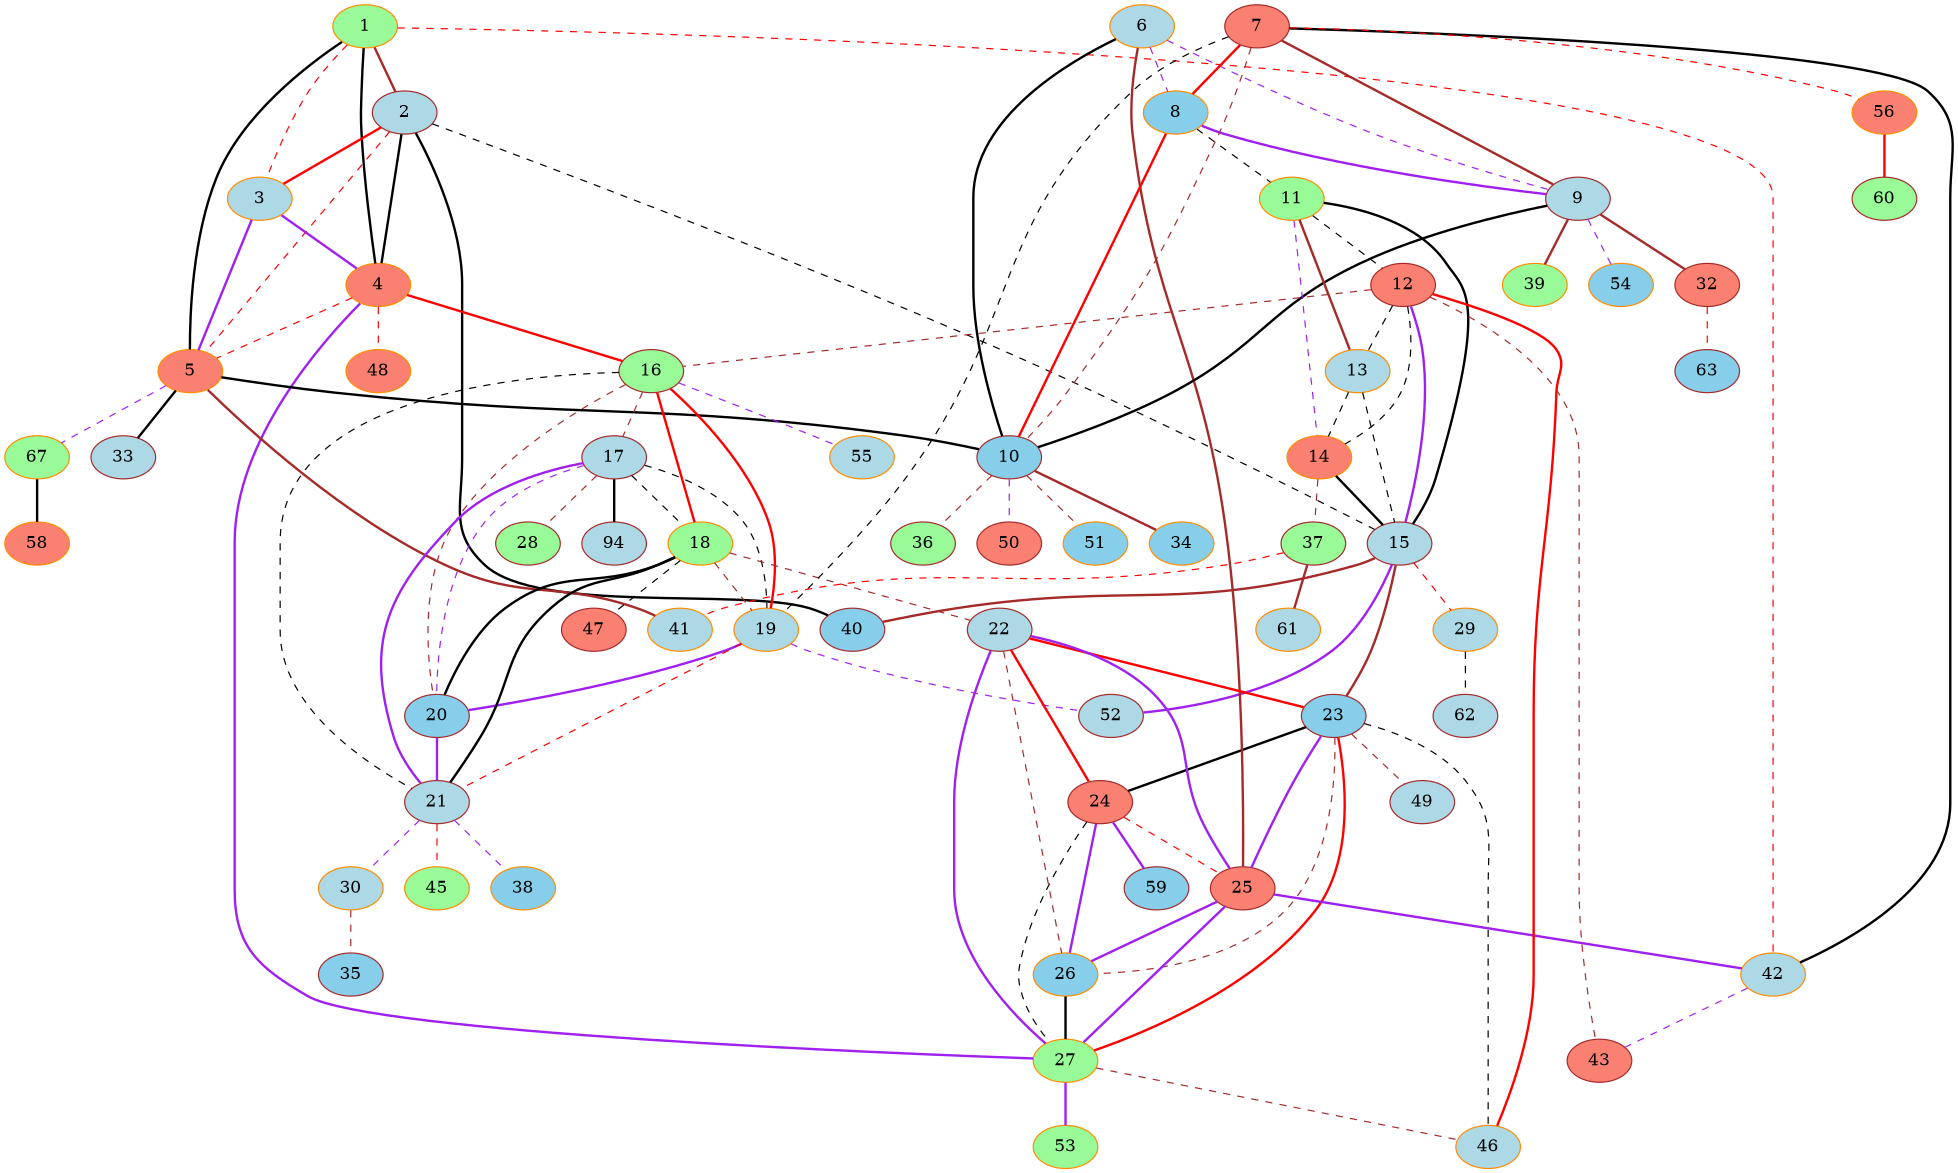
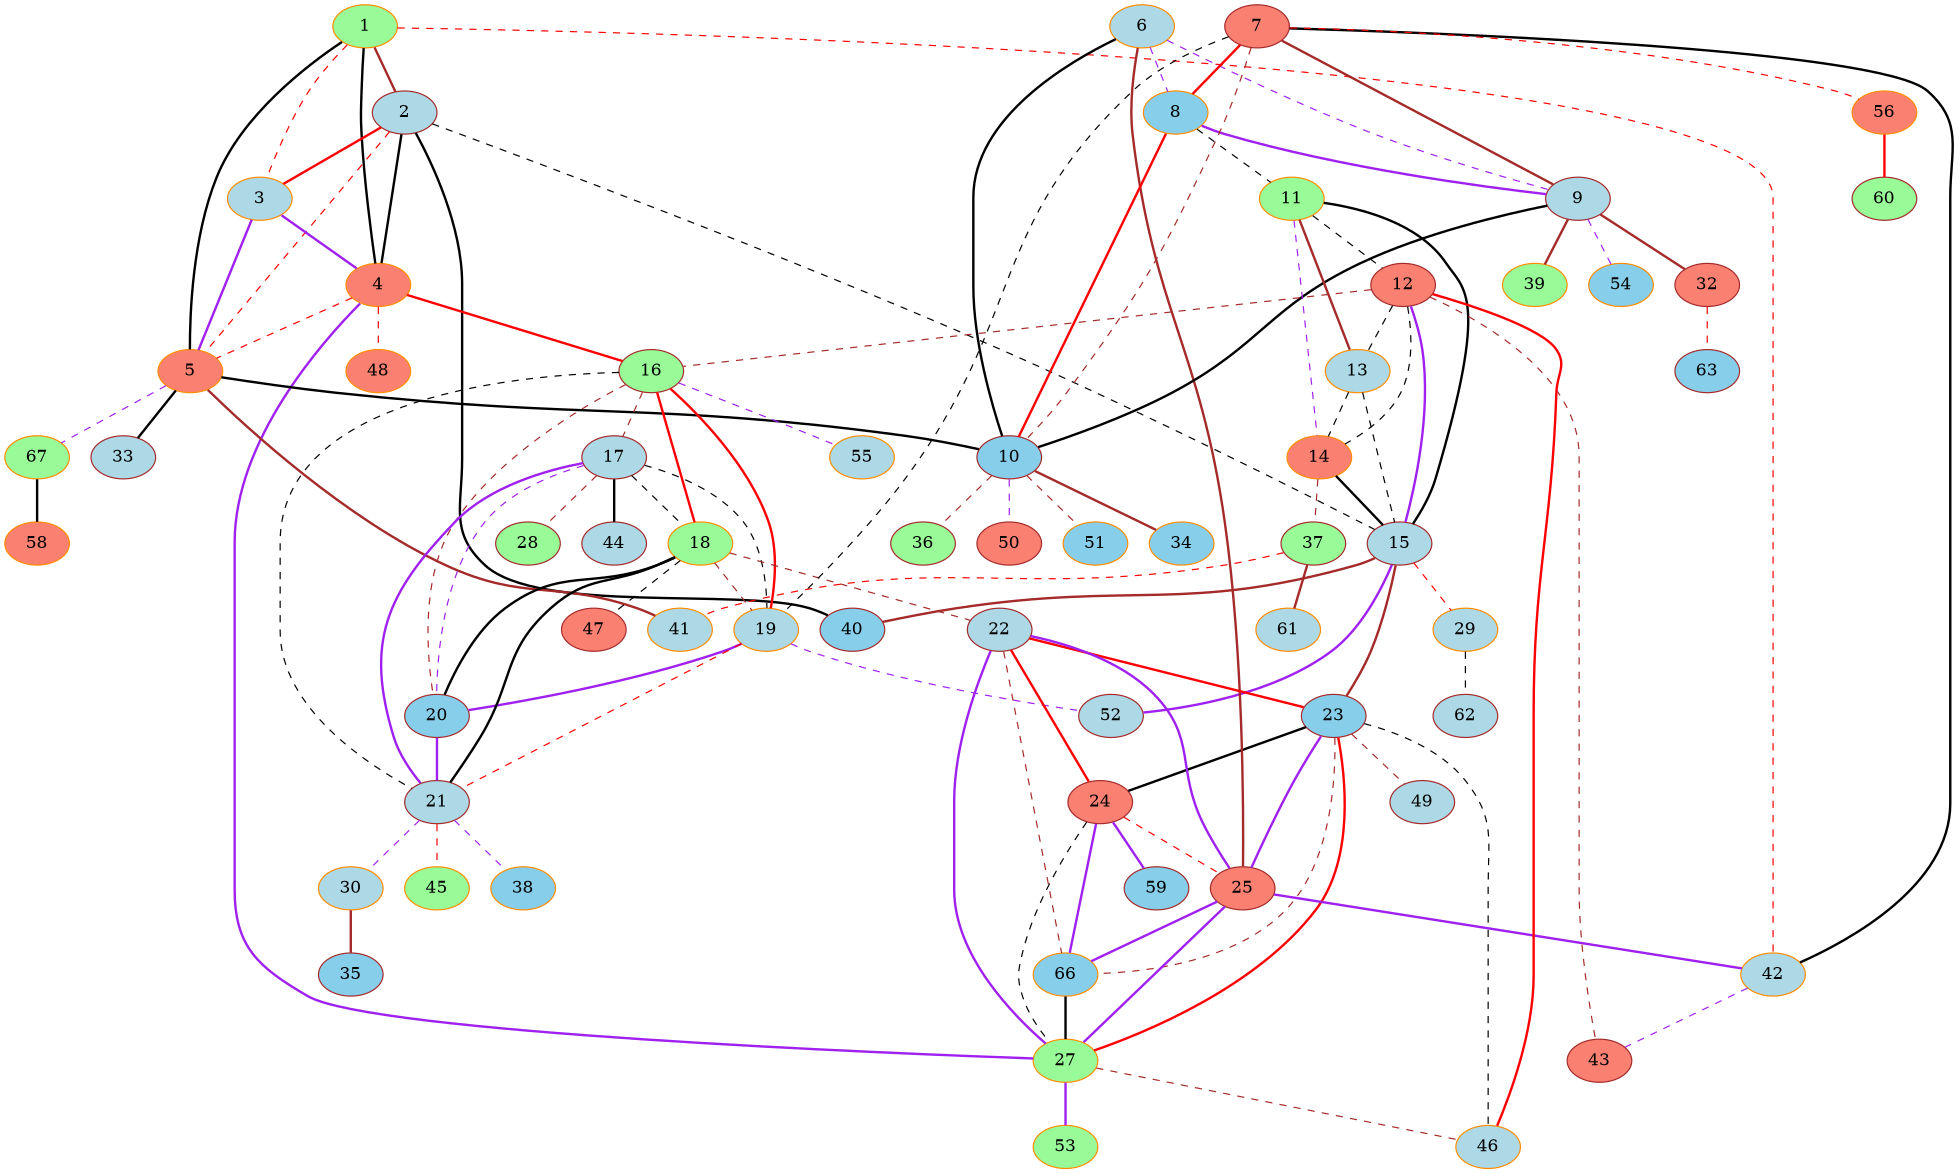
node "94": label "94" -> "44"
edge "30" -- "35": style dashed -> bold
node "26": label "26" -> "66"
